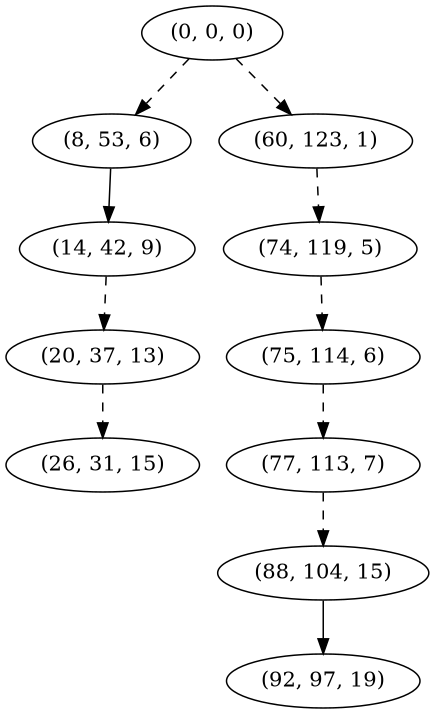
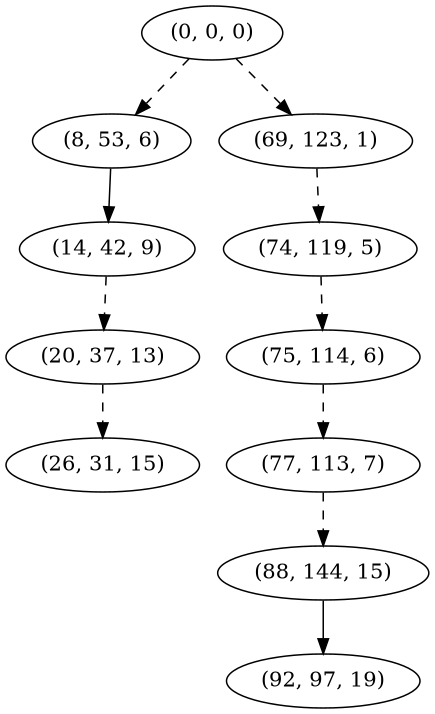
node "(60, 123, 1)": label "(60, 123, 1)" -> "(69, 123, 1)"
node "(88, 104, 15)": label "(88, 104, 15)" -> "(88, 144, 15)"
